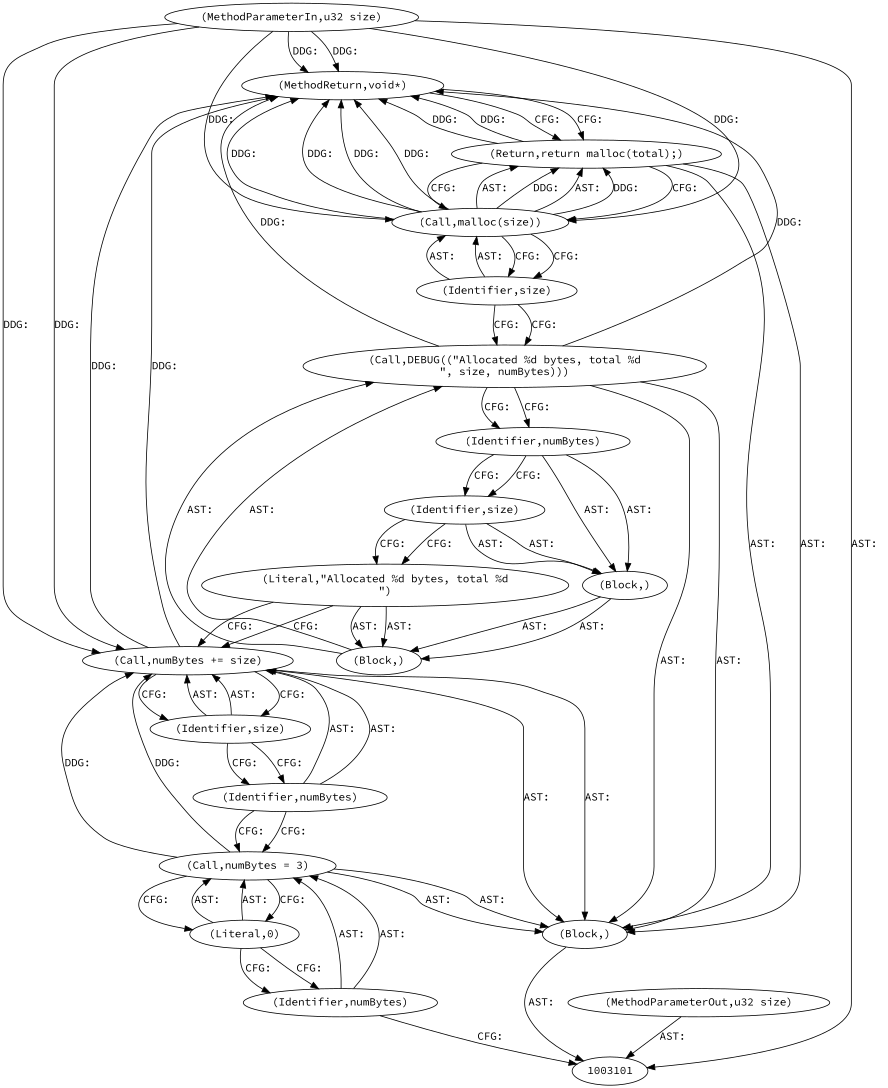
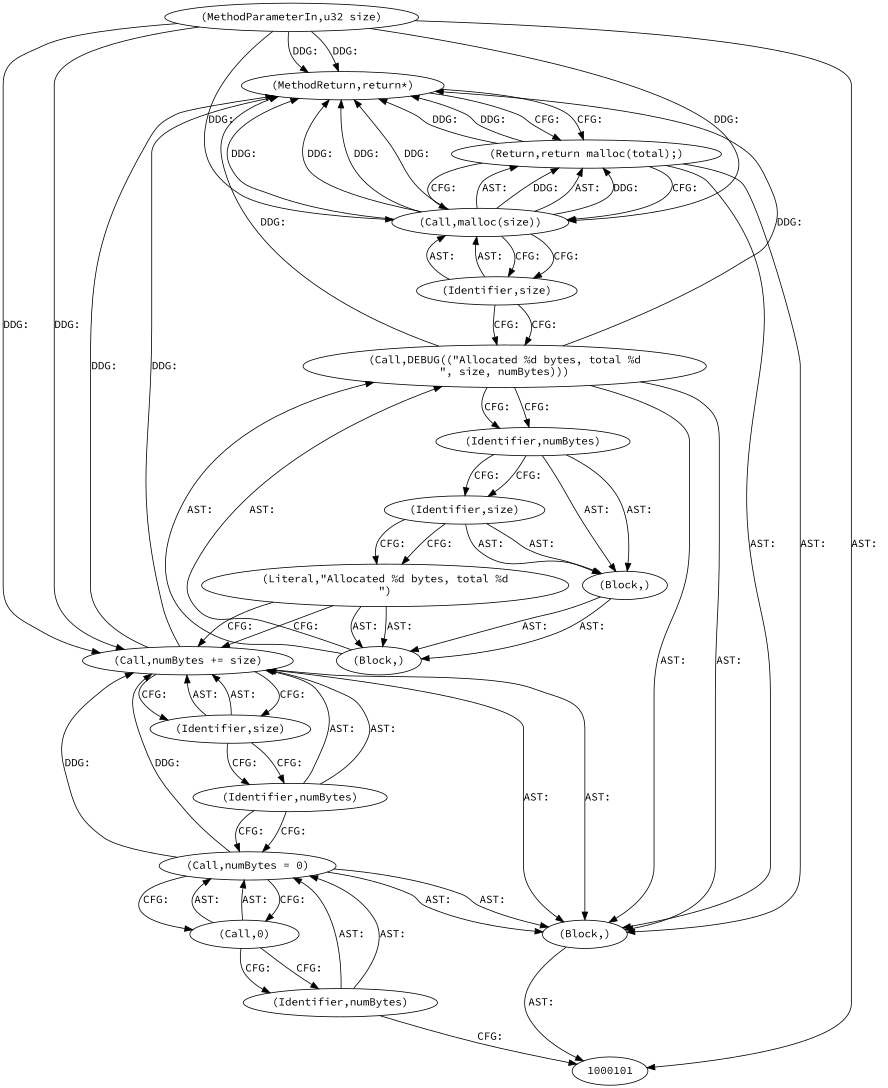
node "(MethodReturn,void*)": label "(MethodReturn,void*)" -> "(MethodReturn,return*)"
node "(Call,numBytes = 3)": label "(Call,numBytes = 3)" -> "(Call,numBytes = 0)"
node "(Literal,0)": label "(Literal,0)" -> "(Call,0)"
node "(MethodParameterOut,u32 size)": removed
node "1003101": label "1003101" -> "1000101"
